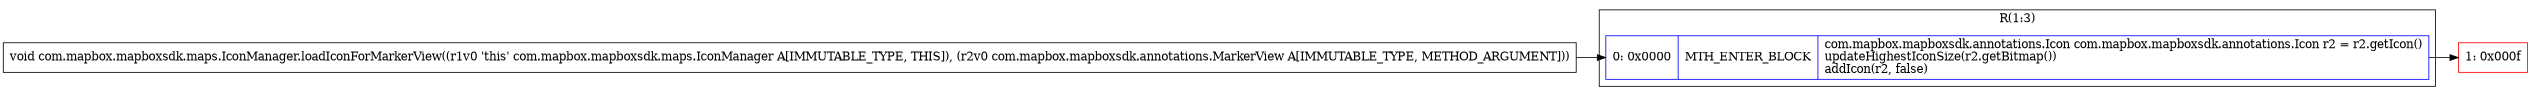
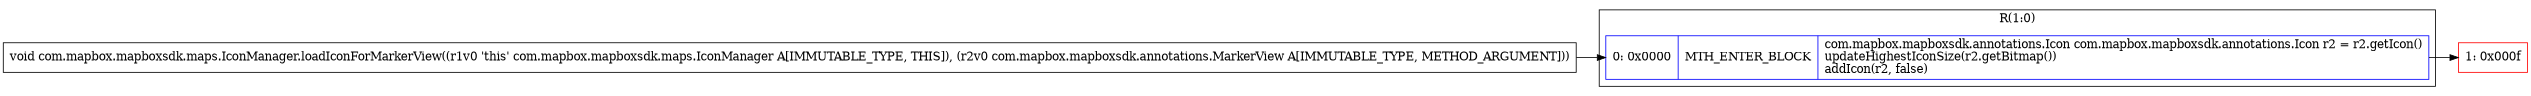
cluster "R(1:3)": label "R(1:3)" -> "R(1:0)"
